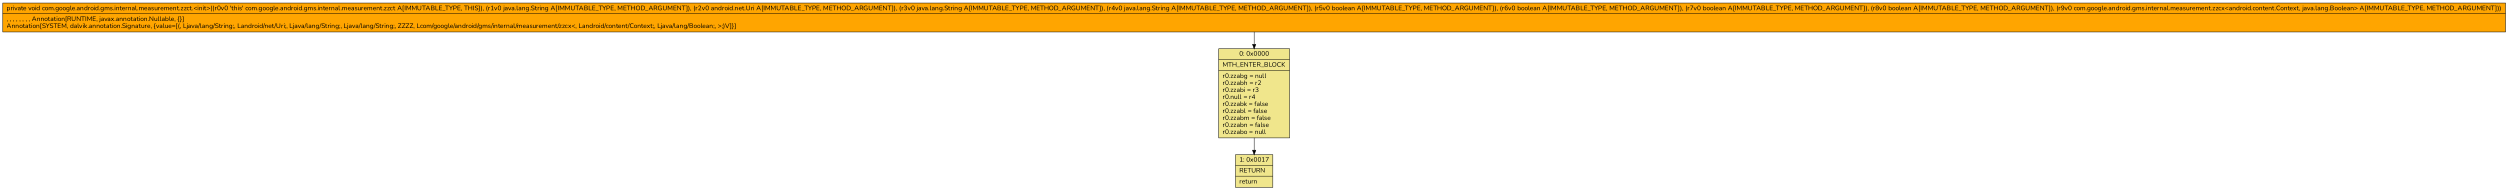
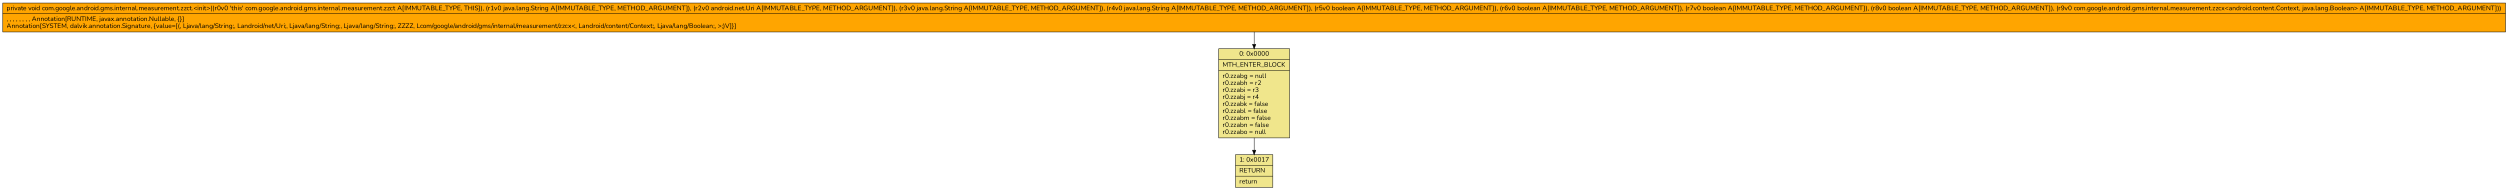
node "0: 0x0000": text "r0.null = r4" -> "r0.zzabj = r4"
